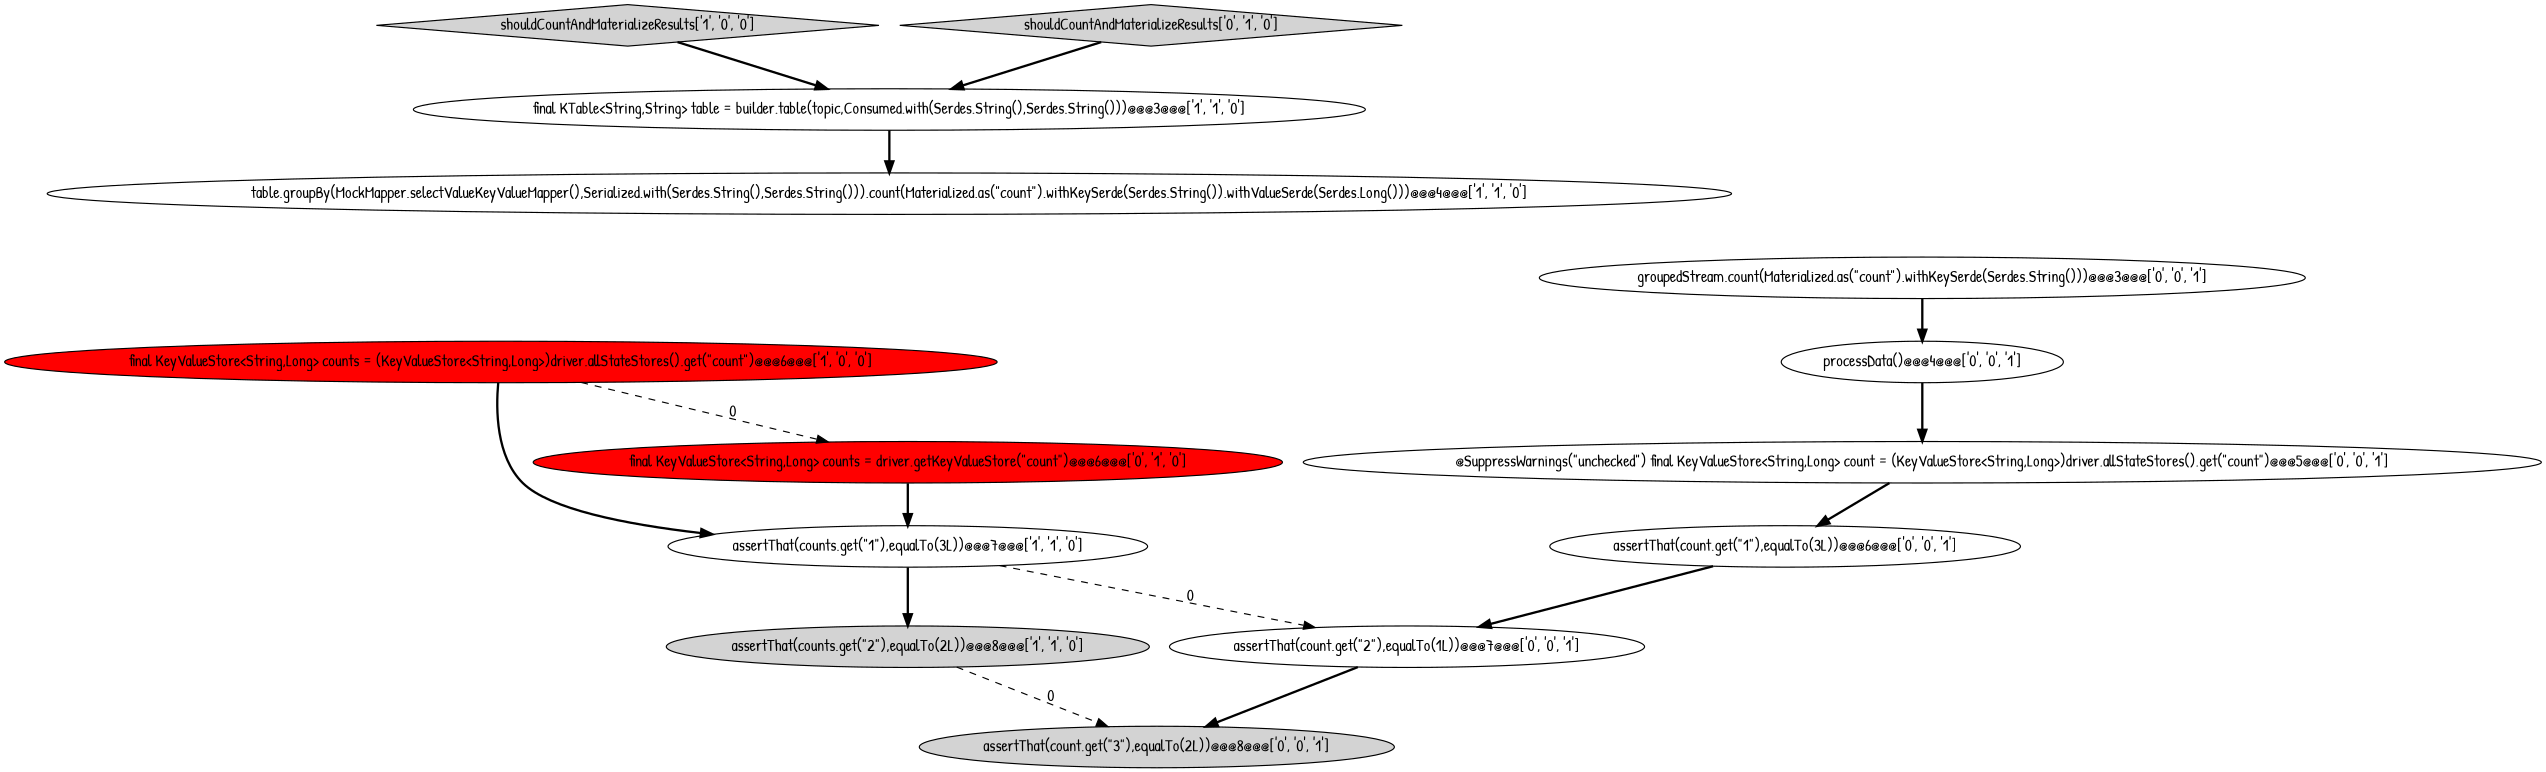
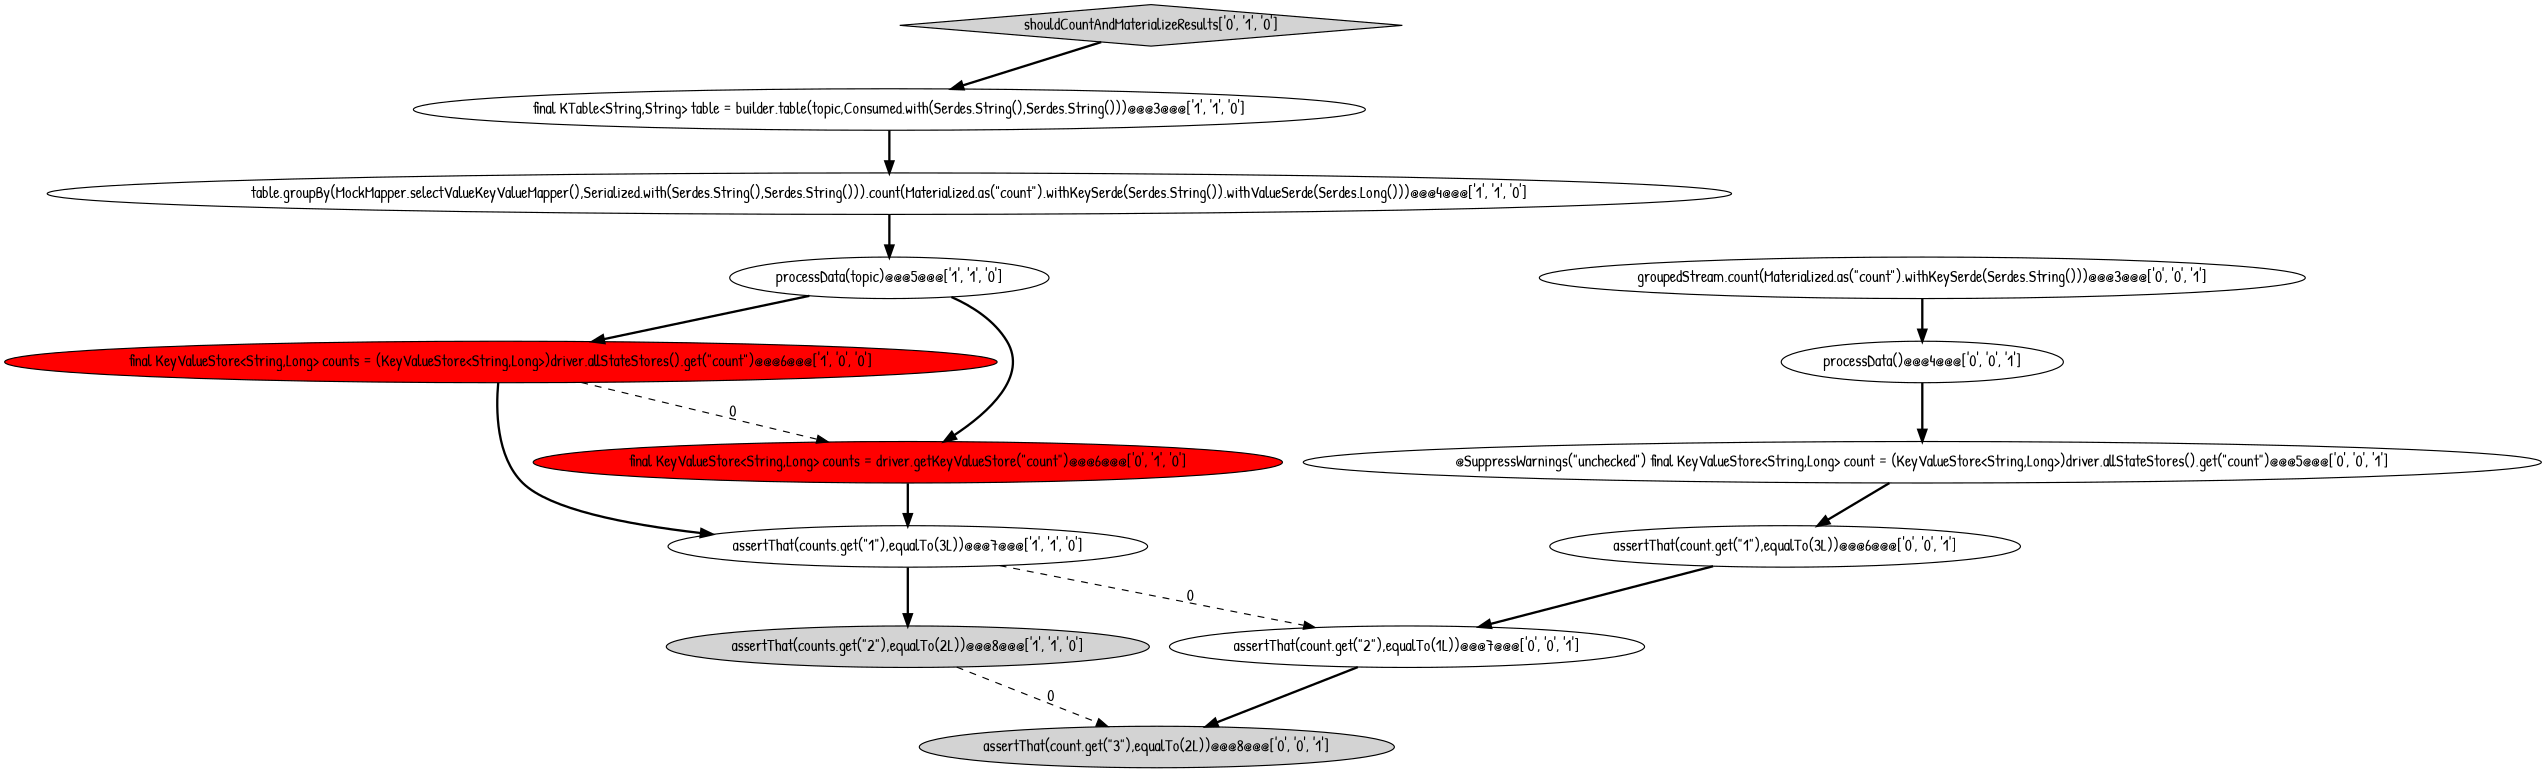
node "shouldCountAndMaterializeResults['1', '0', '0']": removed
node "processData(topic)@@@5@@@['1', '1', '0']": added
